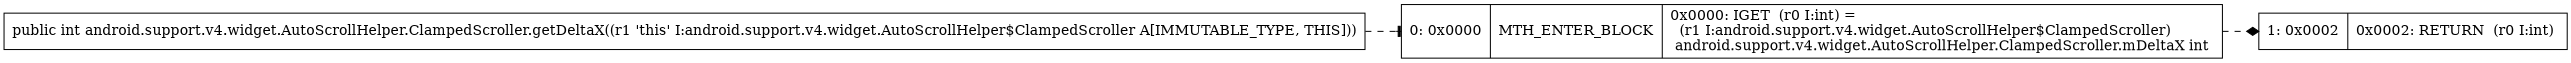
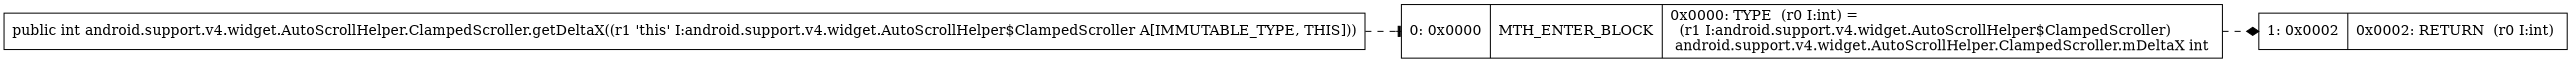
node "0: 0x0000": text "0x0000: IGET  (r0 I:int) =" -> "0x0000: TYPE  (r0 I:int) ="
